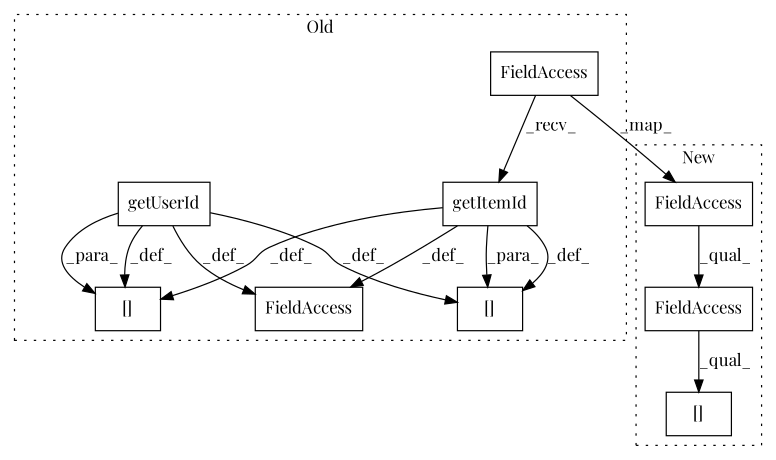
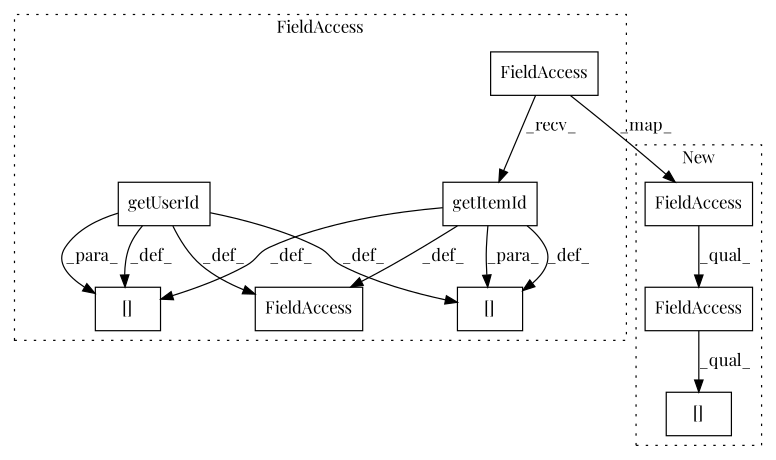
cluster "Old": label "Old" -> "FieldAccess"
